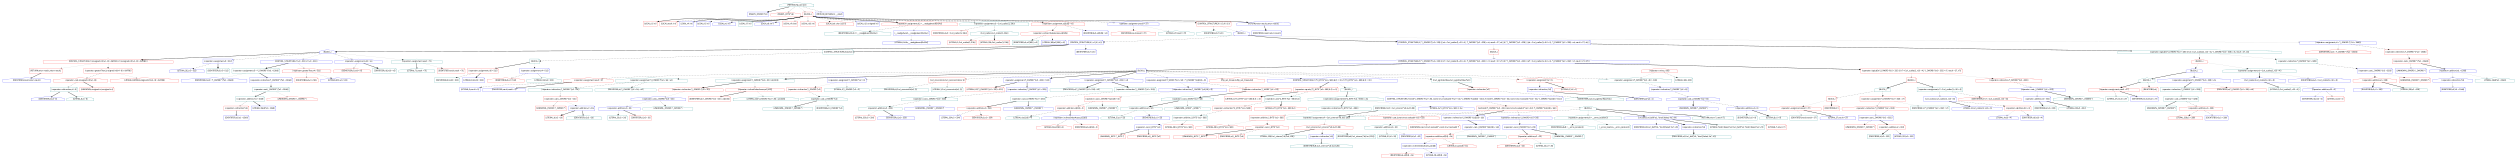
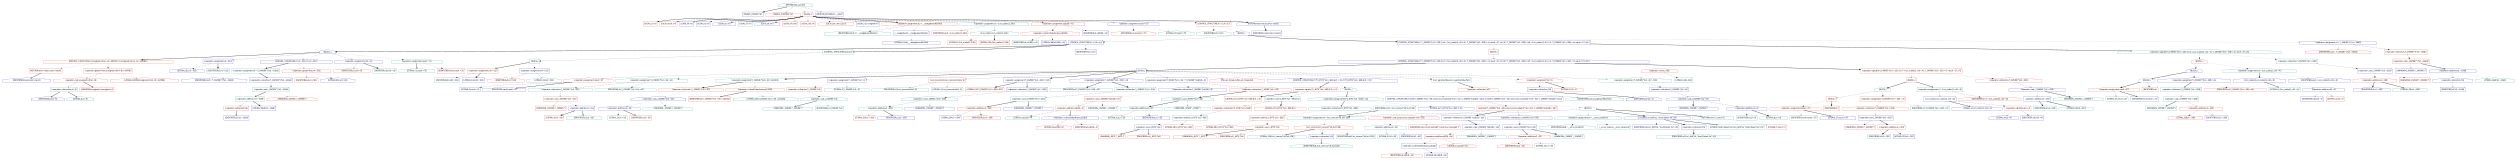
node "(PARAM,_BYTE *a2)": label "(PARAM,_BYTE *a2)" -> "(PARAM,_CONTROL *a2)"
